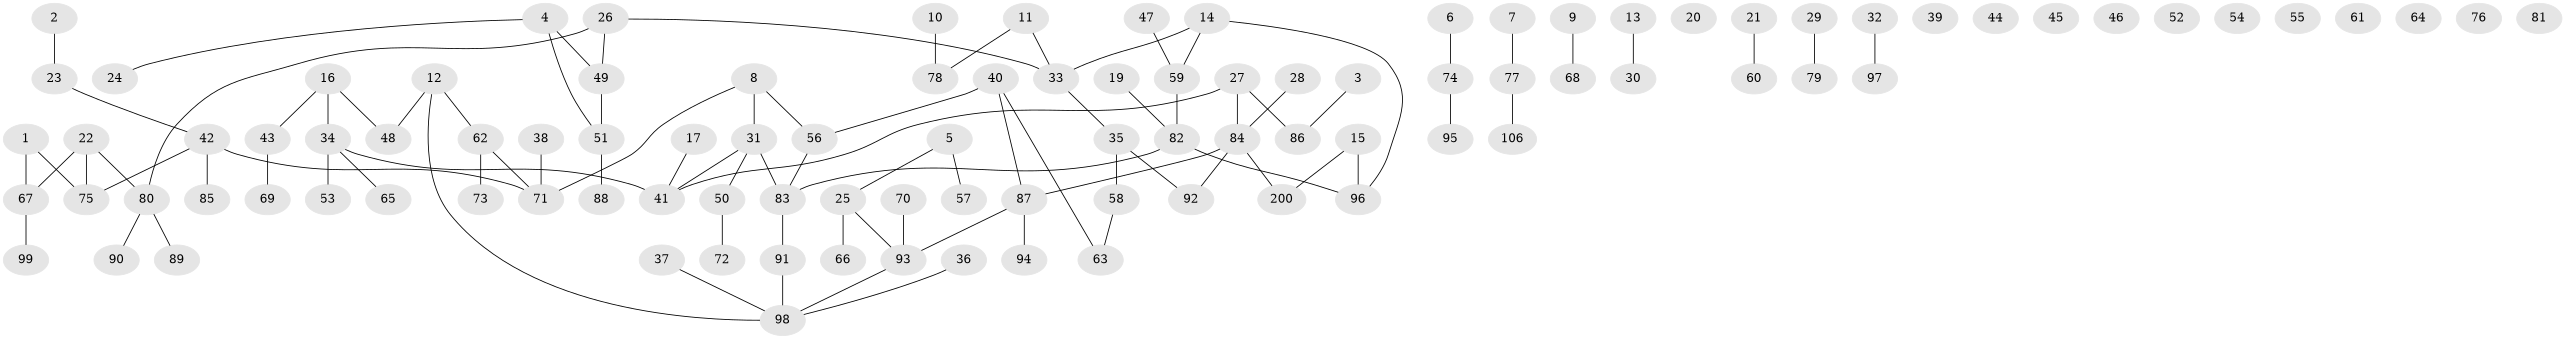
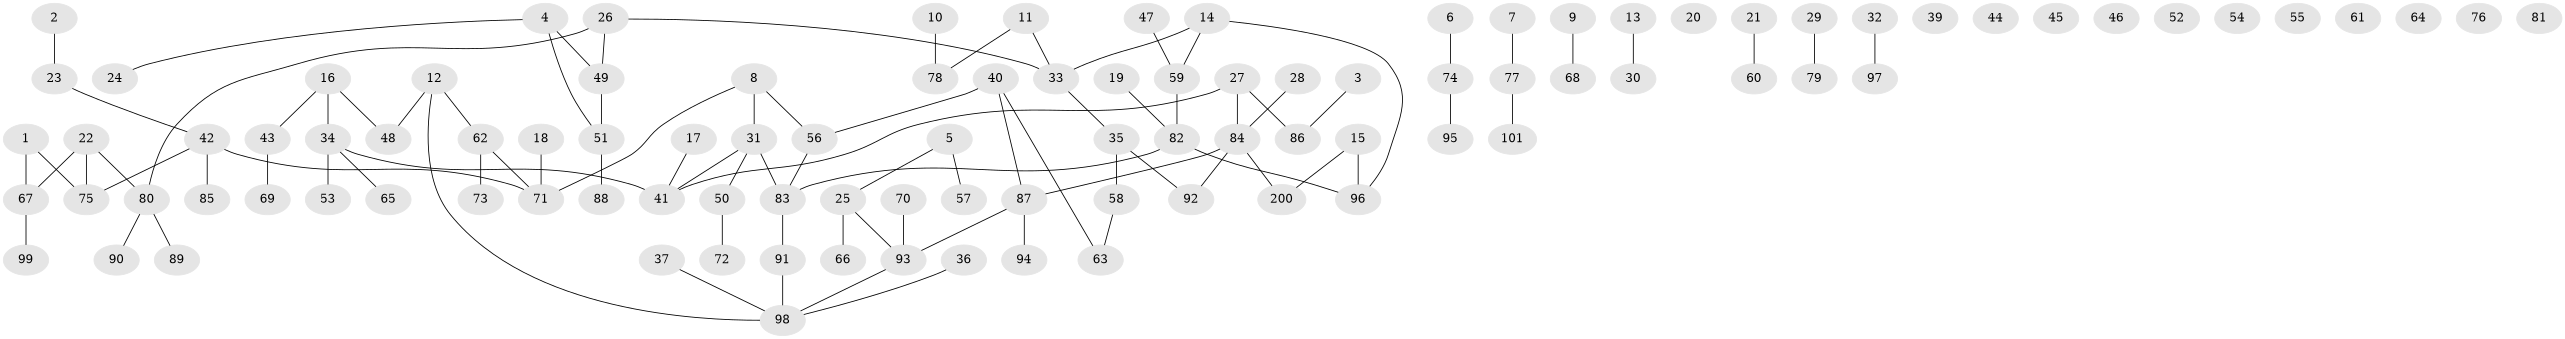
node "38": label "38" -> "18"
node "106": label "106" -> "101"
